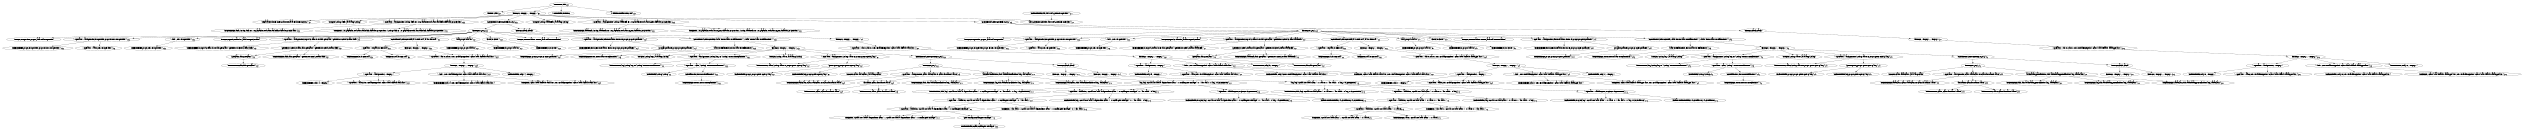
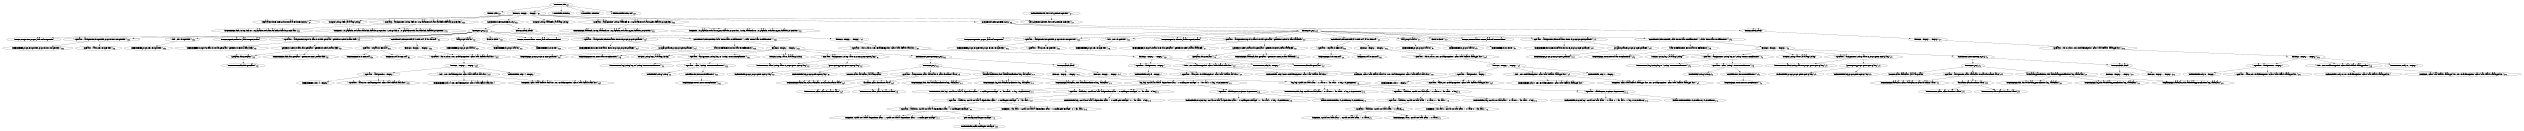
node "(MODIFIER,VIRTUAL)": added
